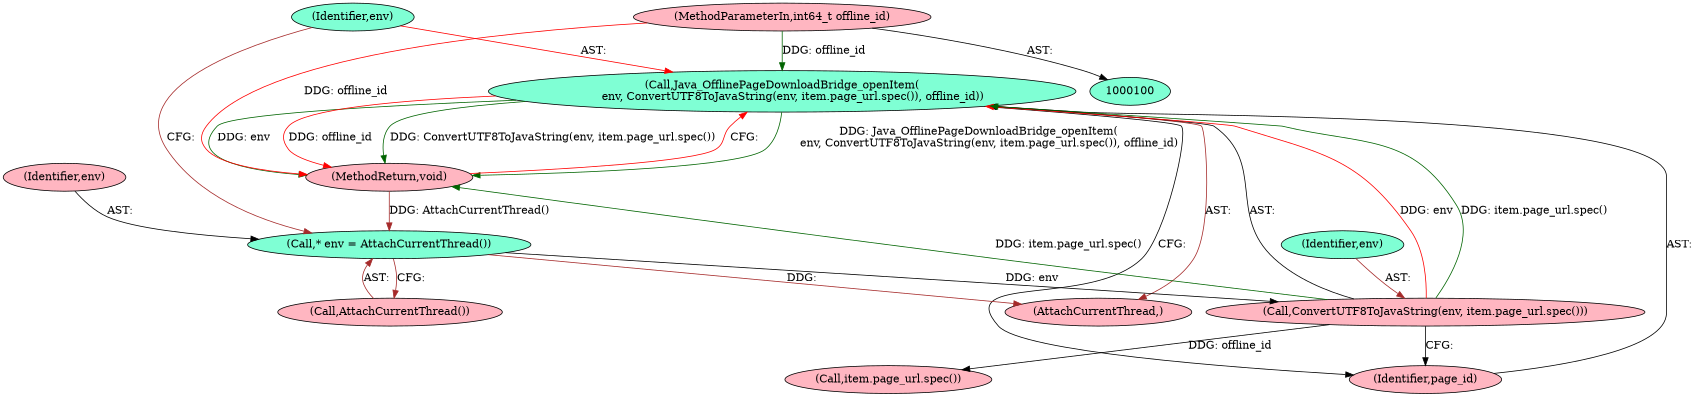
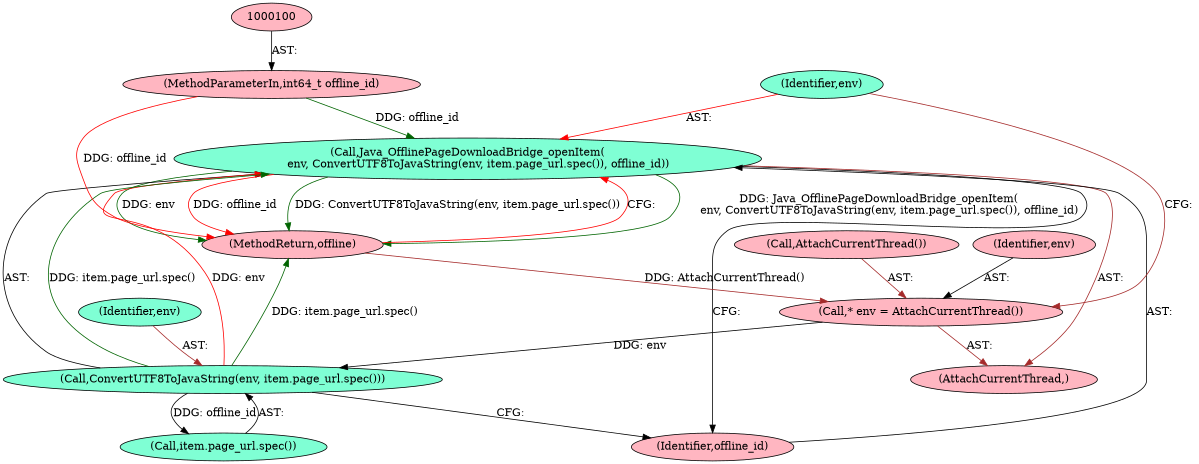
edge "(MethodParameterIn,int64_t offline_id)" -> "1000100": reversed
node "1000100": fillcolor aquamarine -> lightpink
node "(MethodReturn,void)": label "(MethodReturn,void)" -> "(MethodReturn,offline)"
node "(Call,* env = AttachCurrentThread())": fillcolor aquamarine -> lightpink
edge "(Call,* env = AttachCurrentThread())" -> "(Call,AttachCurrentThread())": removed, label "CFG:"
edge "(Call,* env = AttachCurrentThread())" -> "(AttachCurrentThread,)": label "DDG: " -> "AST: "
node "(Call,ConvertUTF8ToJavaString(env, item.page_url.spec()))": fillcolor lightpink -> aquamarine
node "(Call,item.page_url.spec())": fillcolor lightpink -> aquamarine
node "(Identifier,page_id)": label "(Identifier,page_id)" -> "(Identifier,offline_id)"
edge "(Call,item.page_url.spec())" -> "(Call,ConvertUTF8ToJavaString(env, item.page_url.spec()))": added, label "AST:"
